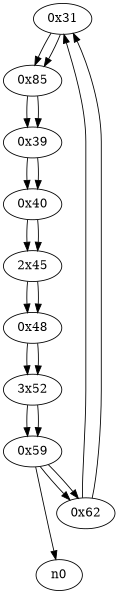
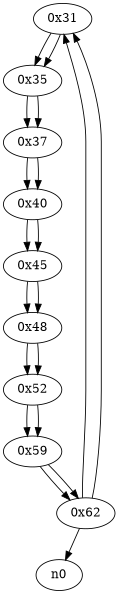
node "0x85": label "0x85" -> "0x35"
node "0x39": label "0x39" -> "0x37"
node "2x45": label "2x45" -> "0x45"
node "3x52": label "3x52" -> "0x52"
edge "0x59" -> "n0": now "0x62" -> "n0"
